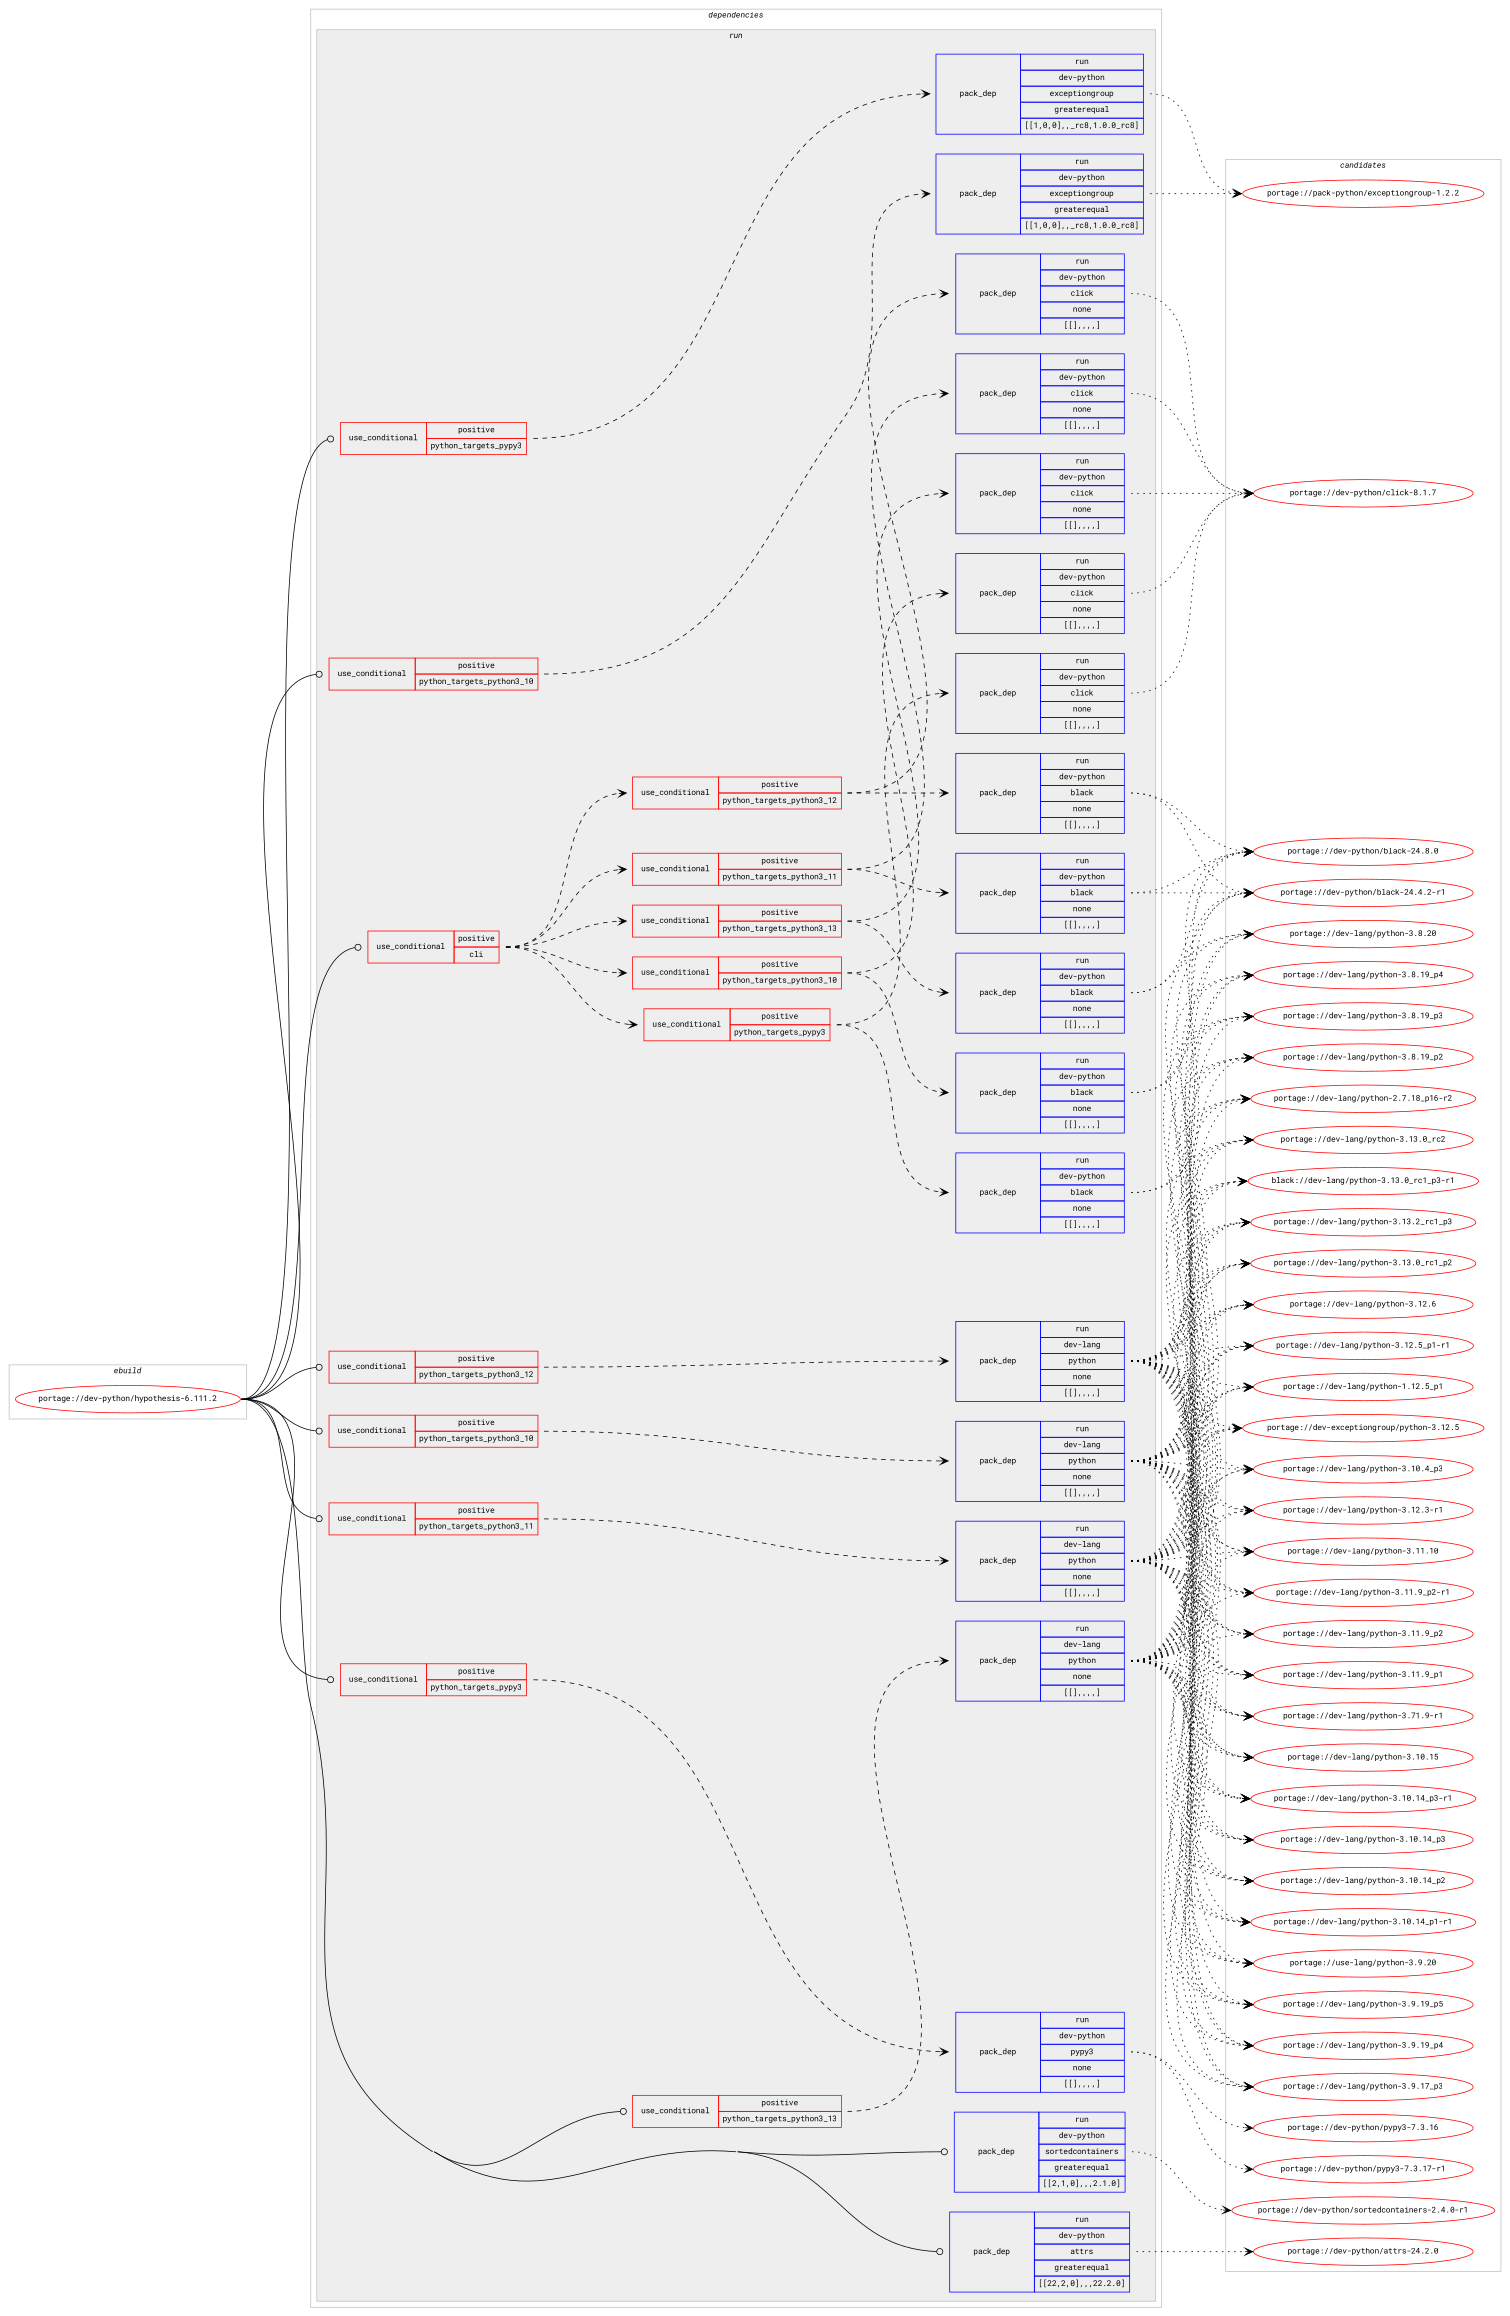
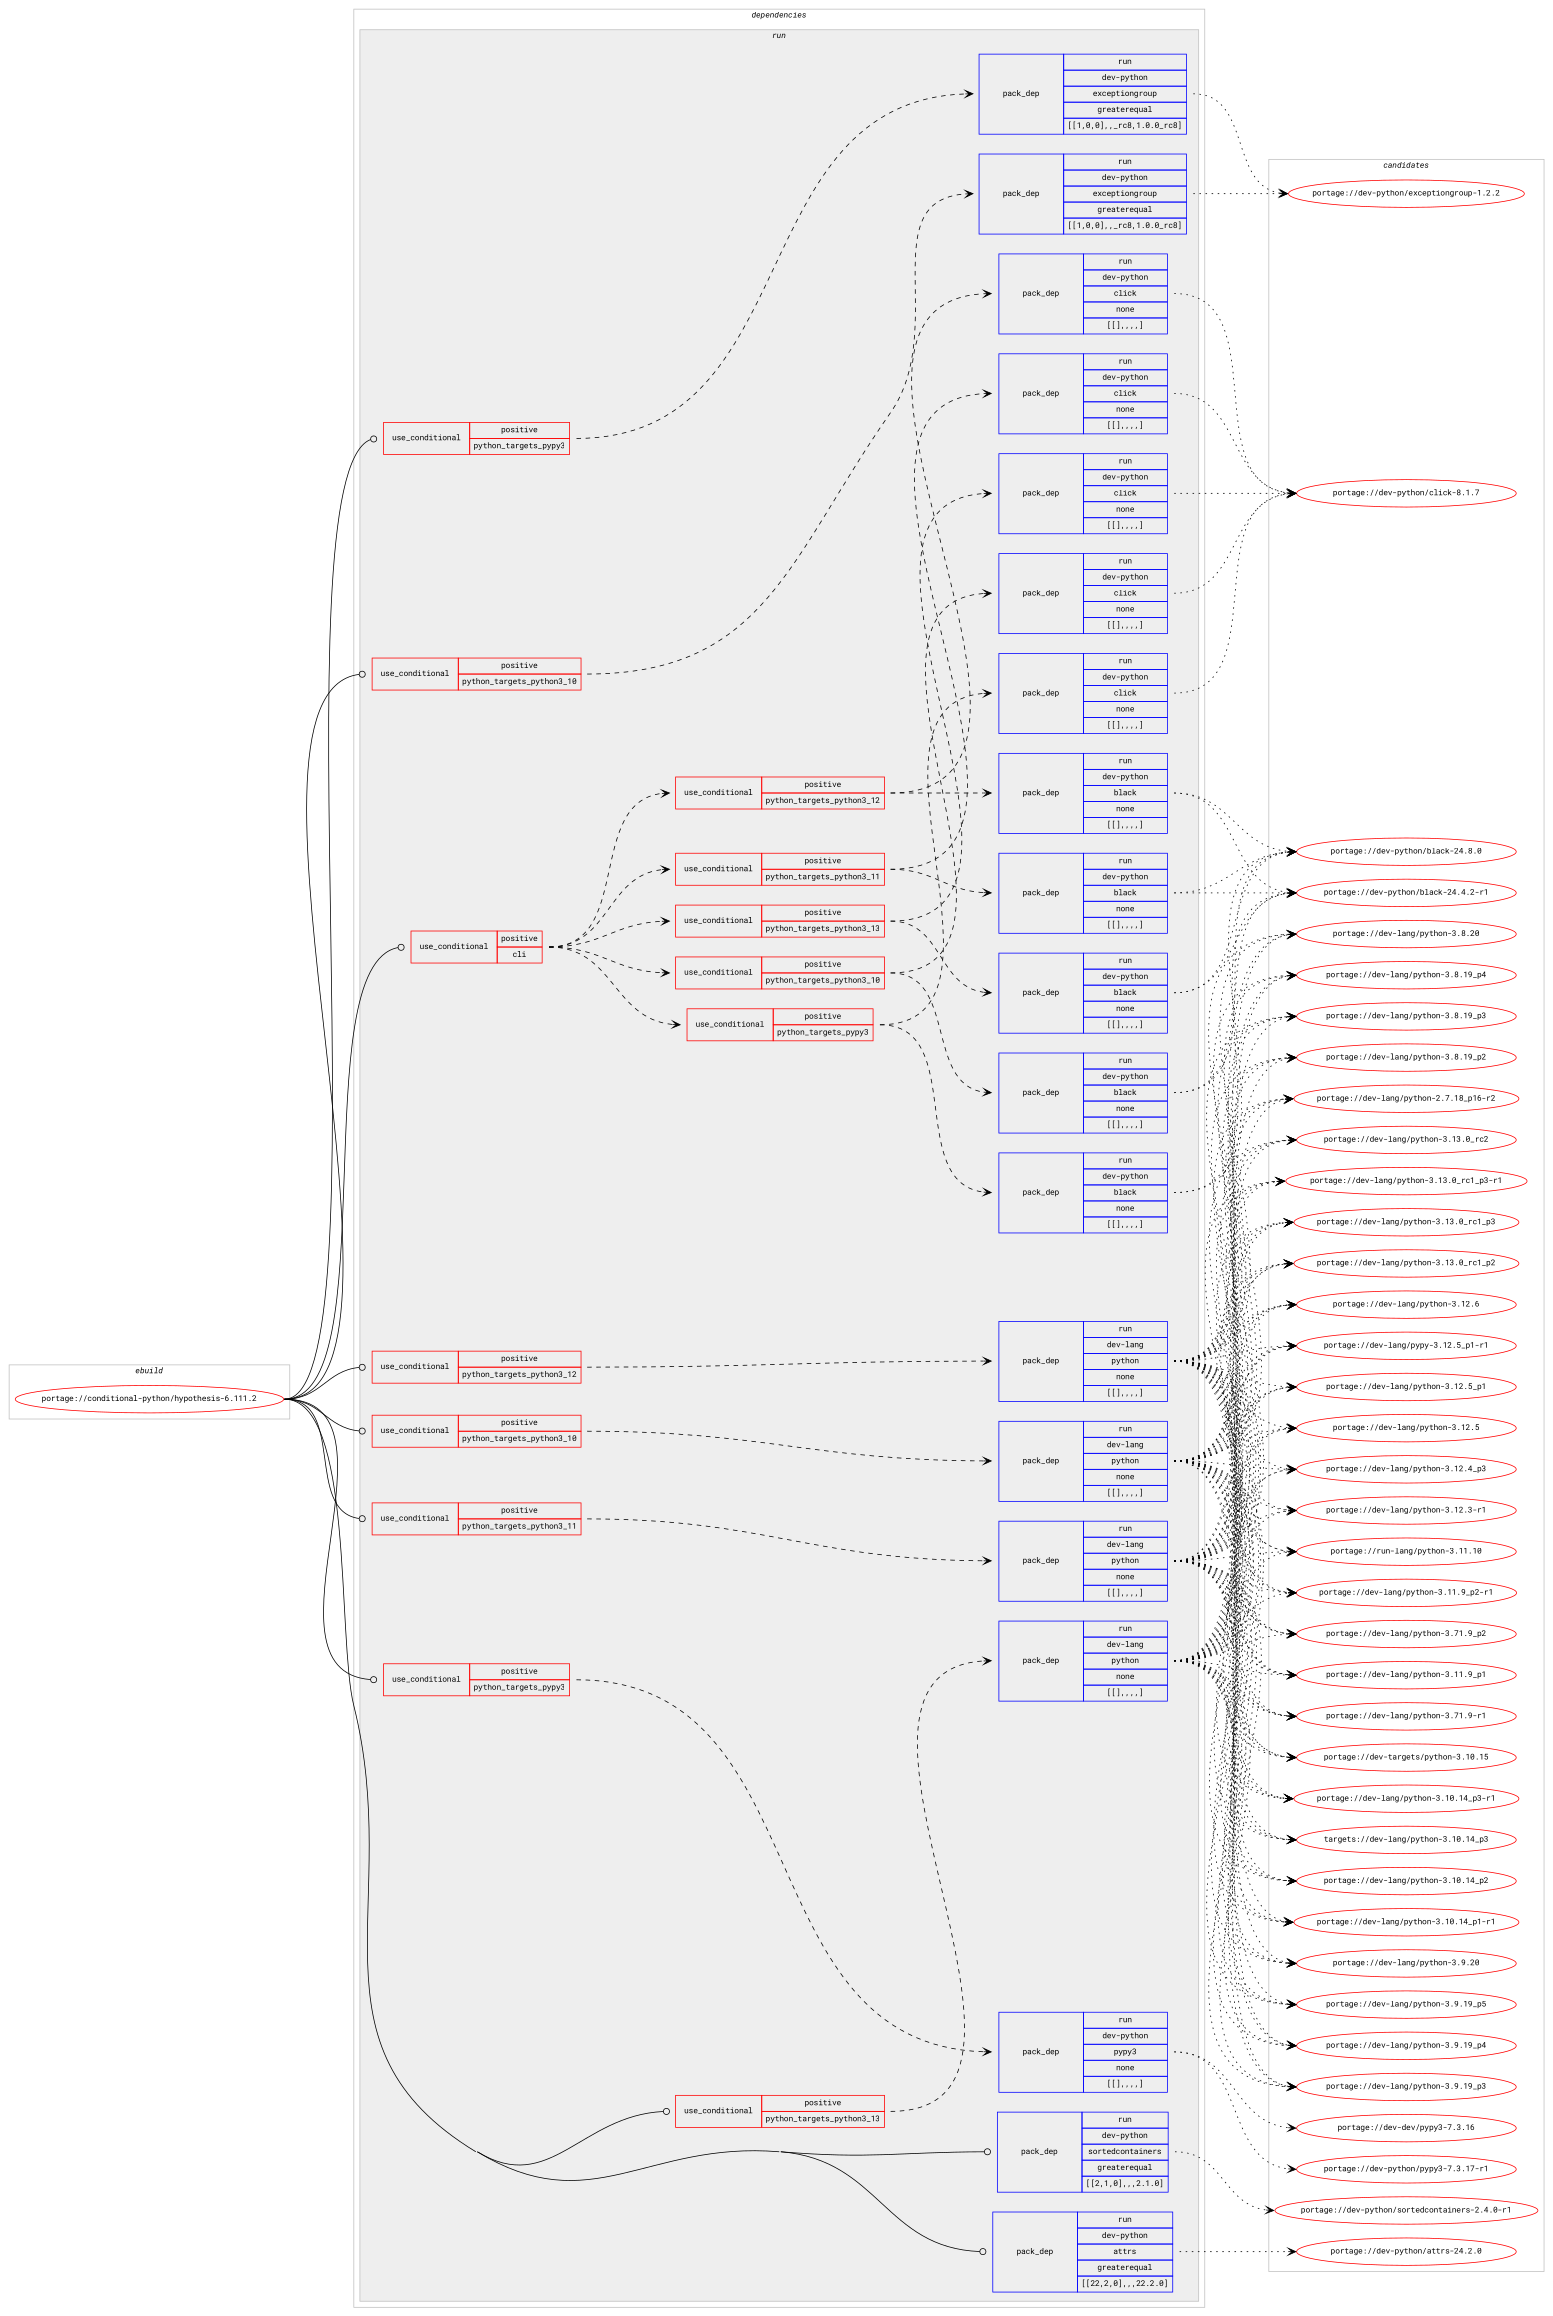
node "portage://pack-python/exceptiongroup-1.2.2": label "portage://pack-python/exceptiongroup-1.2.2" -> "portage://dev-python/exceptiongroup-1.2.2"
node "black://dev-lang/python-3.13.0_rc1_p3-r1": label "black://dev-lang/python-3.13.0_rc1_p3-r1" -> "portage://dev-lang/python-3.13.0_rc1_p3-r1"
node "portage://dev-lang/python-3.13.2_rc1_p3": label "portage://dev-lang/python-3.13.2_rc1_p3" -> "portage://dev-lang/python-3.13.0_rc1_p3"
node "portage://dev-lang/python-3.12.5_p1-r1": label "portage://dev-lang/python-3.12.5_p1-r1" -> "portage://dev-lang/pypy-3.12.5_p1-r1"
node "portage://dev-lang/python-1.12.5_p1": label "portage://dev-lang/python-1.12.5_p1" -> "portage://dev-lang/python-3.12.5_p1"
node "portage://dev-python/hypothesis-6.111.2": label "portage://dev-python/hypothesis-6.111.2" -> "portage://conditional-python/hypothesis-6.111.2"
node "portage://dev-exceptiongroup/python-3.12.5": label "portage://dev-exceptiongroup/python-3.12.5" -> "portage://dev-lang/python-3.12.5"
node "portage://dev-lang/python-3.10.4_p3": label "portage://dev-lang/python-3.10.4_p3" -> "portage://dev-lang/python-3.12.4_p3"
node "portage://dev-lang/python-3.11.10": label "portage://dev-lang/python-3.11.10" -> "portage://run-lang/python-3.11.10"
node "portage://dev-lang/python-3.11.9_p2": label "portage://dev-lang/python-3.11.9_p2" -> "portage://dev-lang/python-3.71.9_p2"
node "portage://dev-lang/python-3.10.15": label "portage://dev-lang/python-3.10.15" -> "portage://dev-targets/python-3.10.15"
node "portage://dev-lang/python-3.10.14_p3": label "portage://dev-lang/python-3.10.14_p3" -> "targets://dev-lang/python-3.10.14_p3"
node "portage://use-lang/python-3.9.20": label "portage://use-lang/python-3.9.20" -> "portage://dev-lang/python-3.9.20"
node "portage://dev-lang/python-3.9.17_p3": label "portage://dev-lang/python-3.9.17_p3" -> "portage://dev-lang/python-3.9.19_p3"
node "portage://dev-python/pypy3-7.3.16": label "portage://dev-python/pypy3-7.3.16" -> "portage://dev-dev/pypy3-7.3.16"
